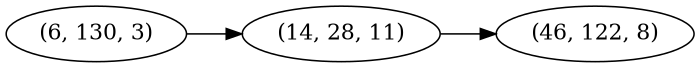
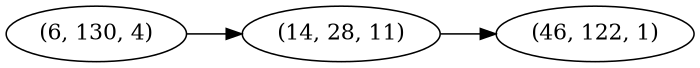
node "(6, 130, 3)": label "(6, 130, 3)" -> "(6, 130, 4)"
node "(46, 122, 8)": label "(46, 122, 8)" -> "(46, 122, 1)"
